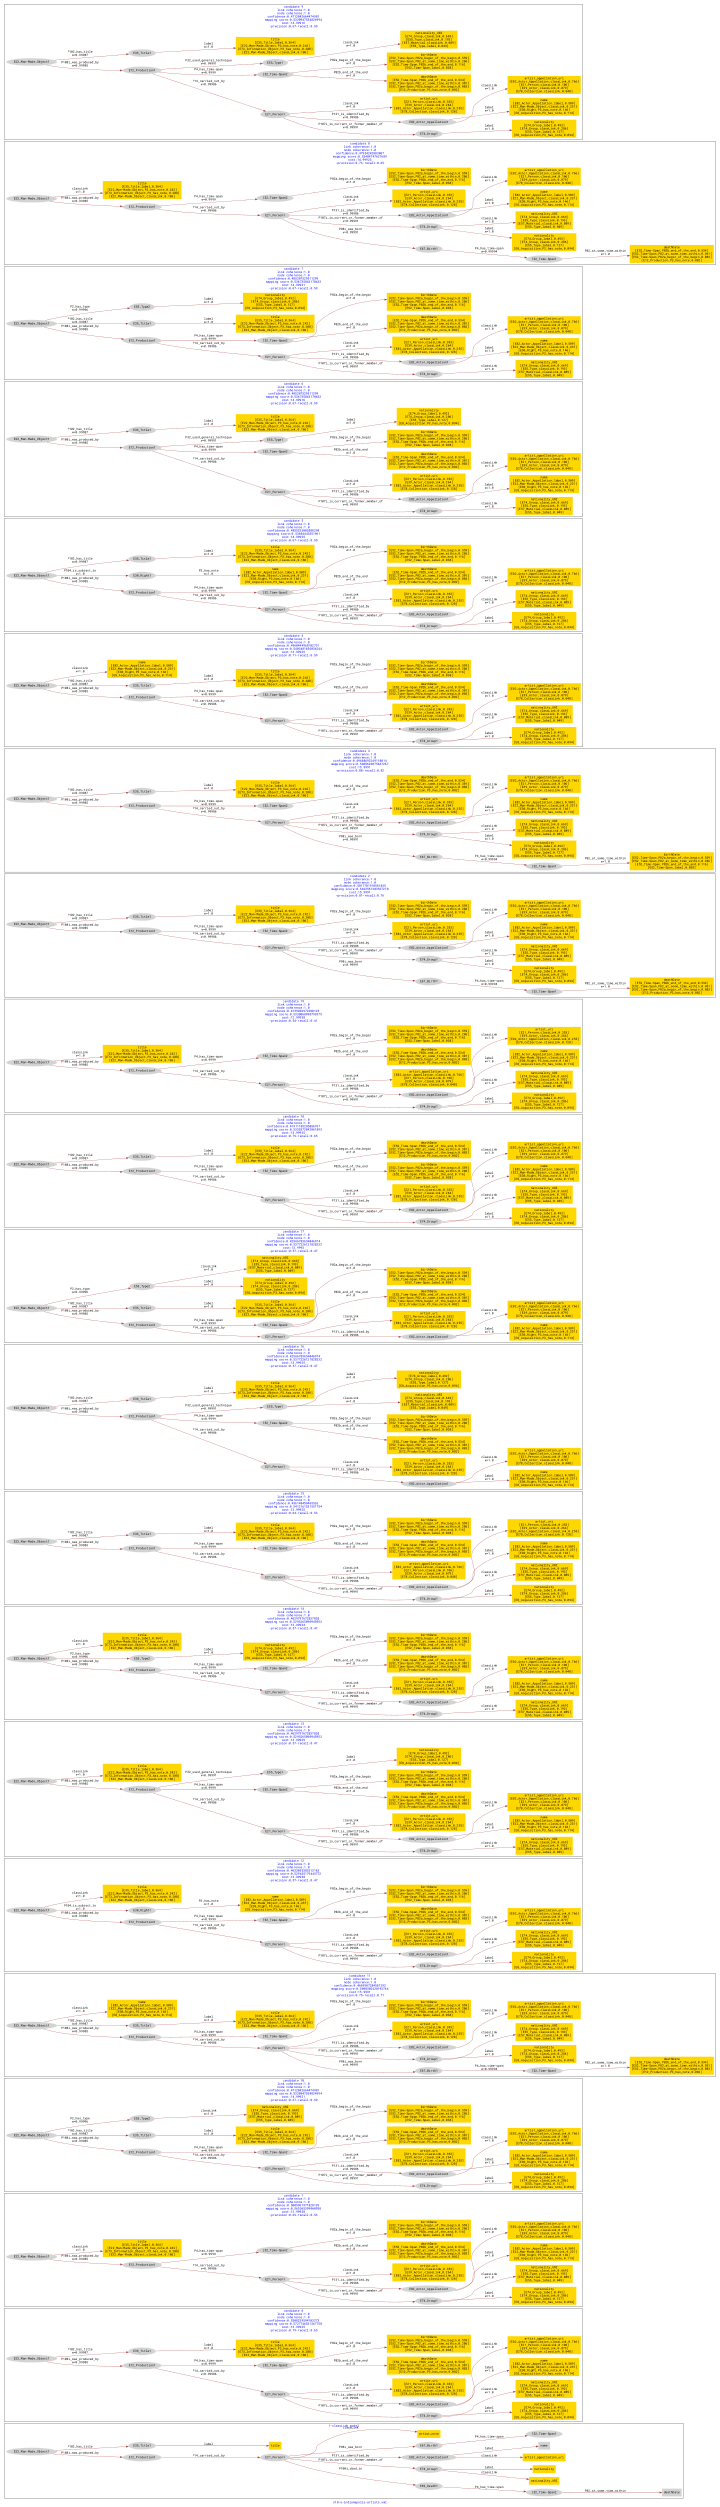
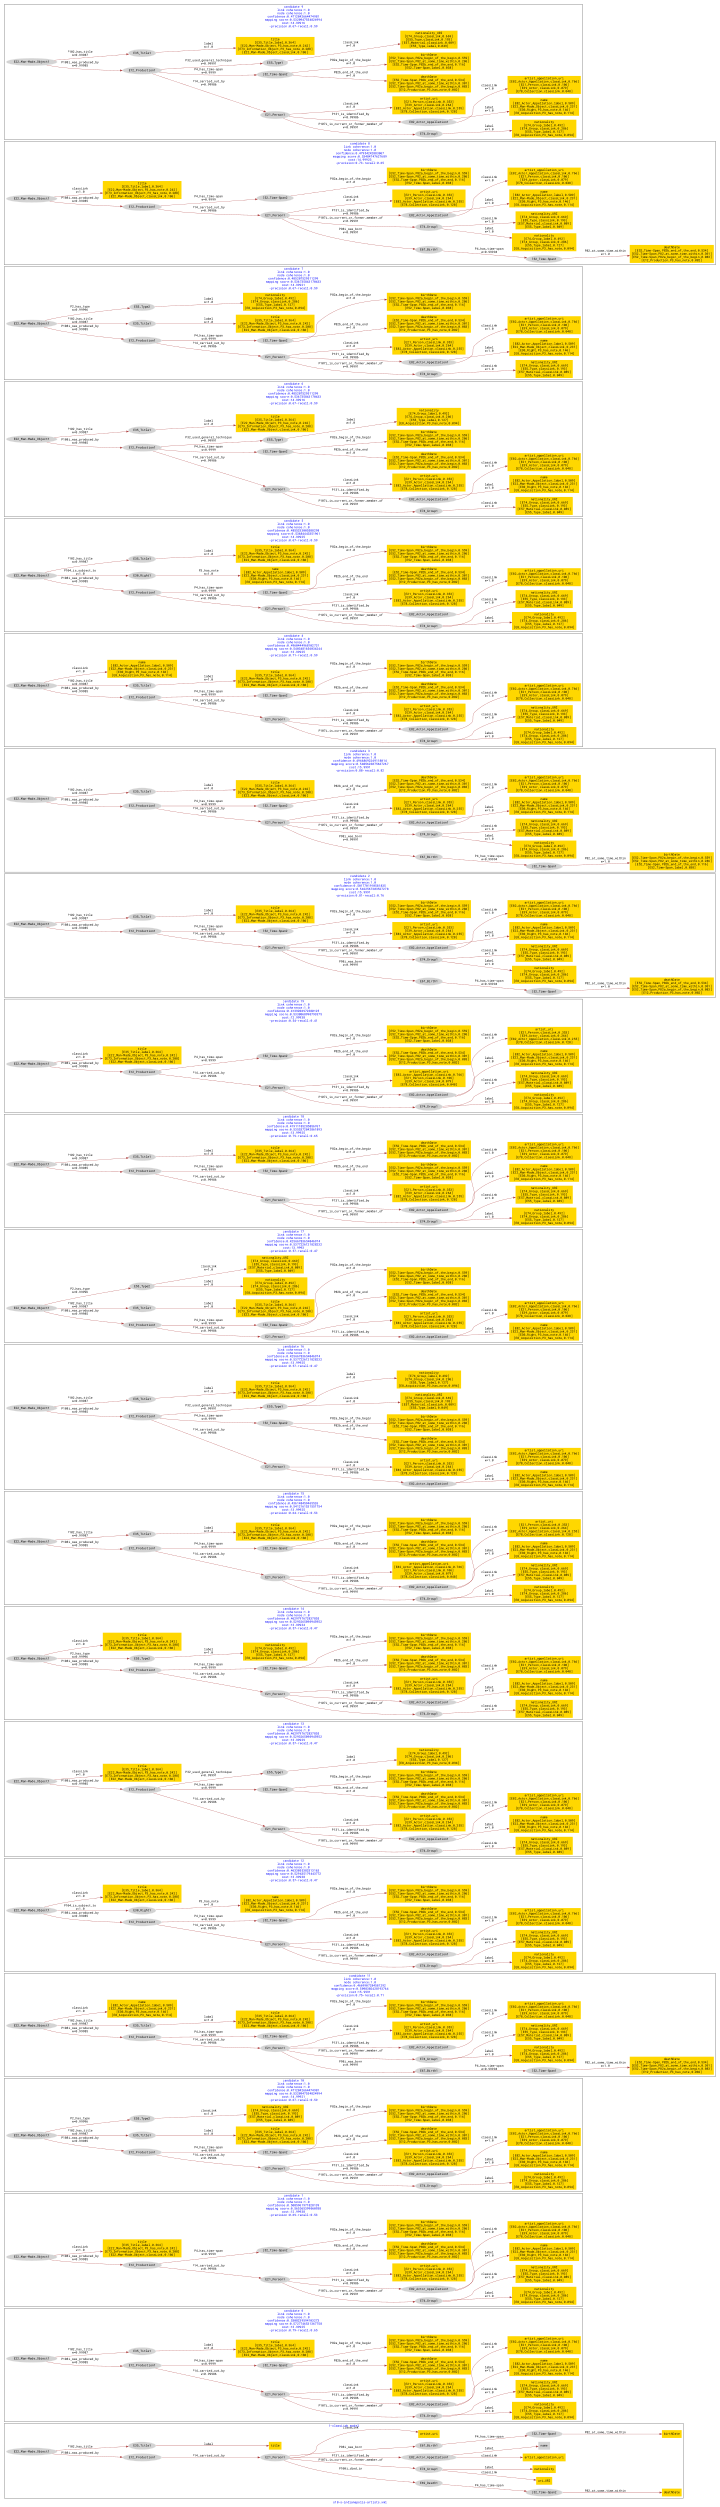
node "artist_note": label "artist_note" -> "artist_uri"
node "birthDate": added
node "nationality_URI": label "nationality_URI" -> "uri_URI"
node "deathDate": fillcolor lightgray -> gold
